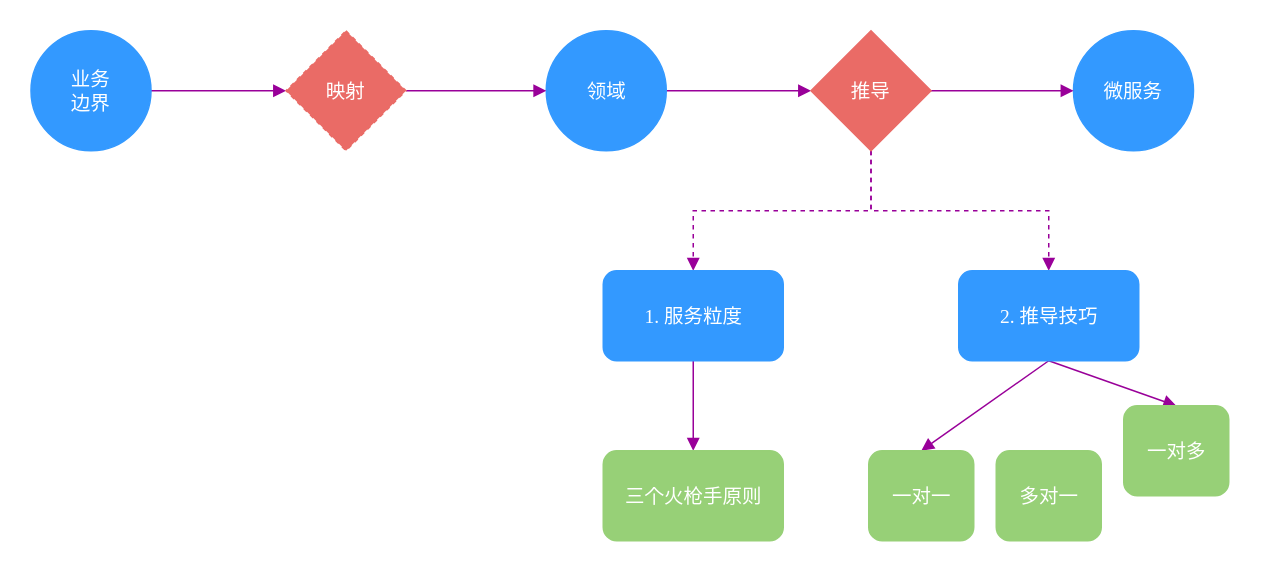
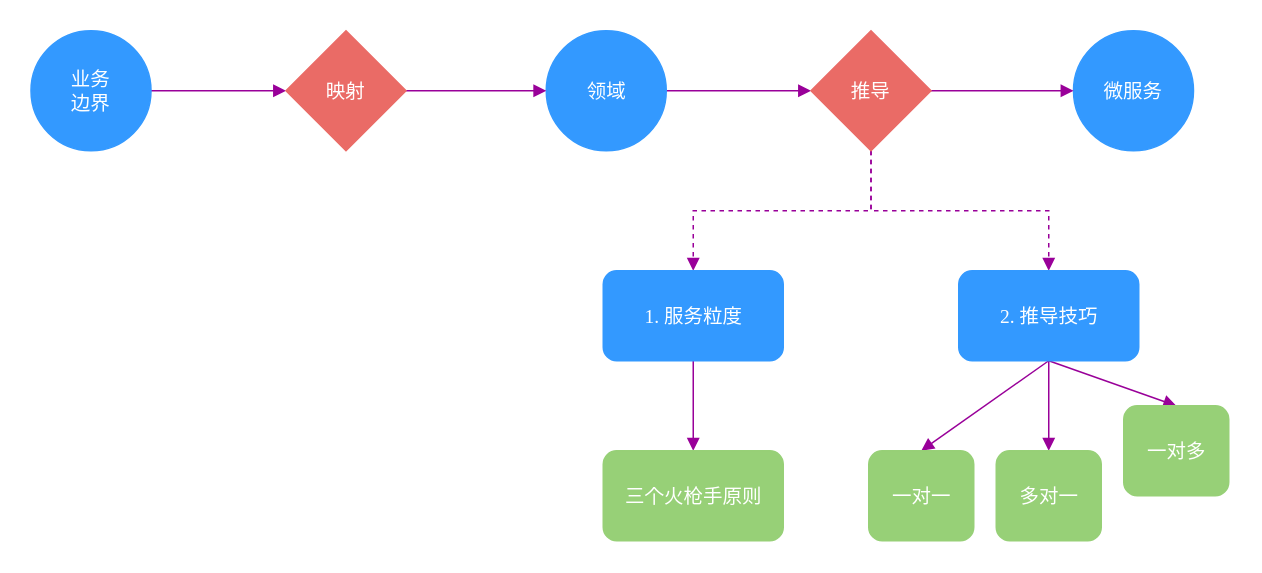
node "映射": style dashed -> solid
edge "2. 推导技巧" -> "多对一": added
